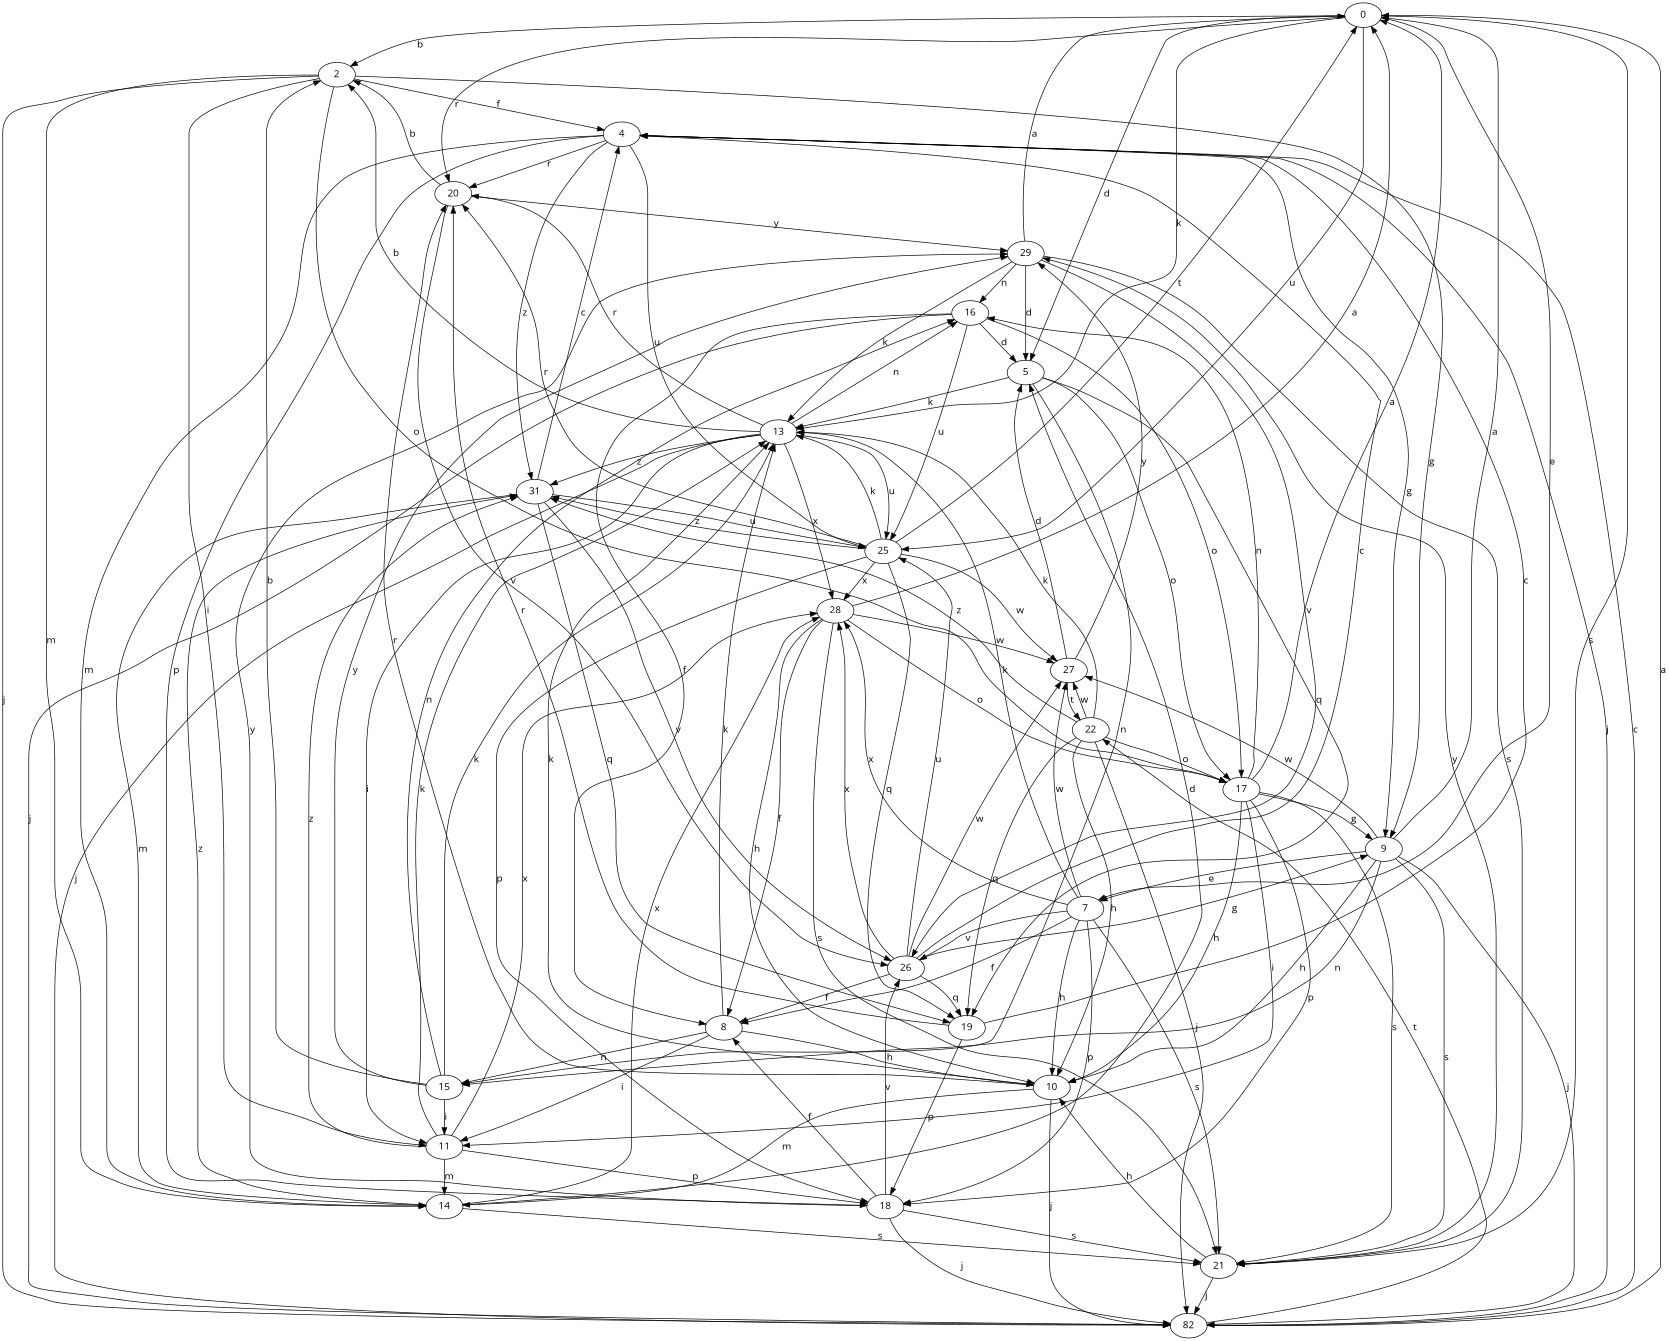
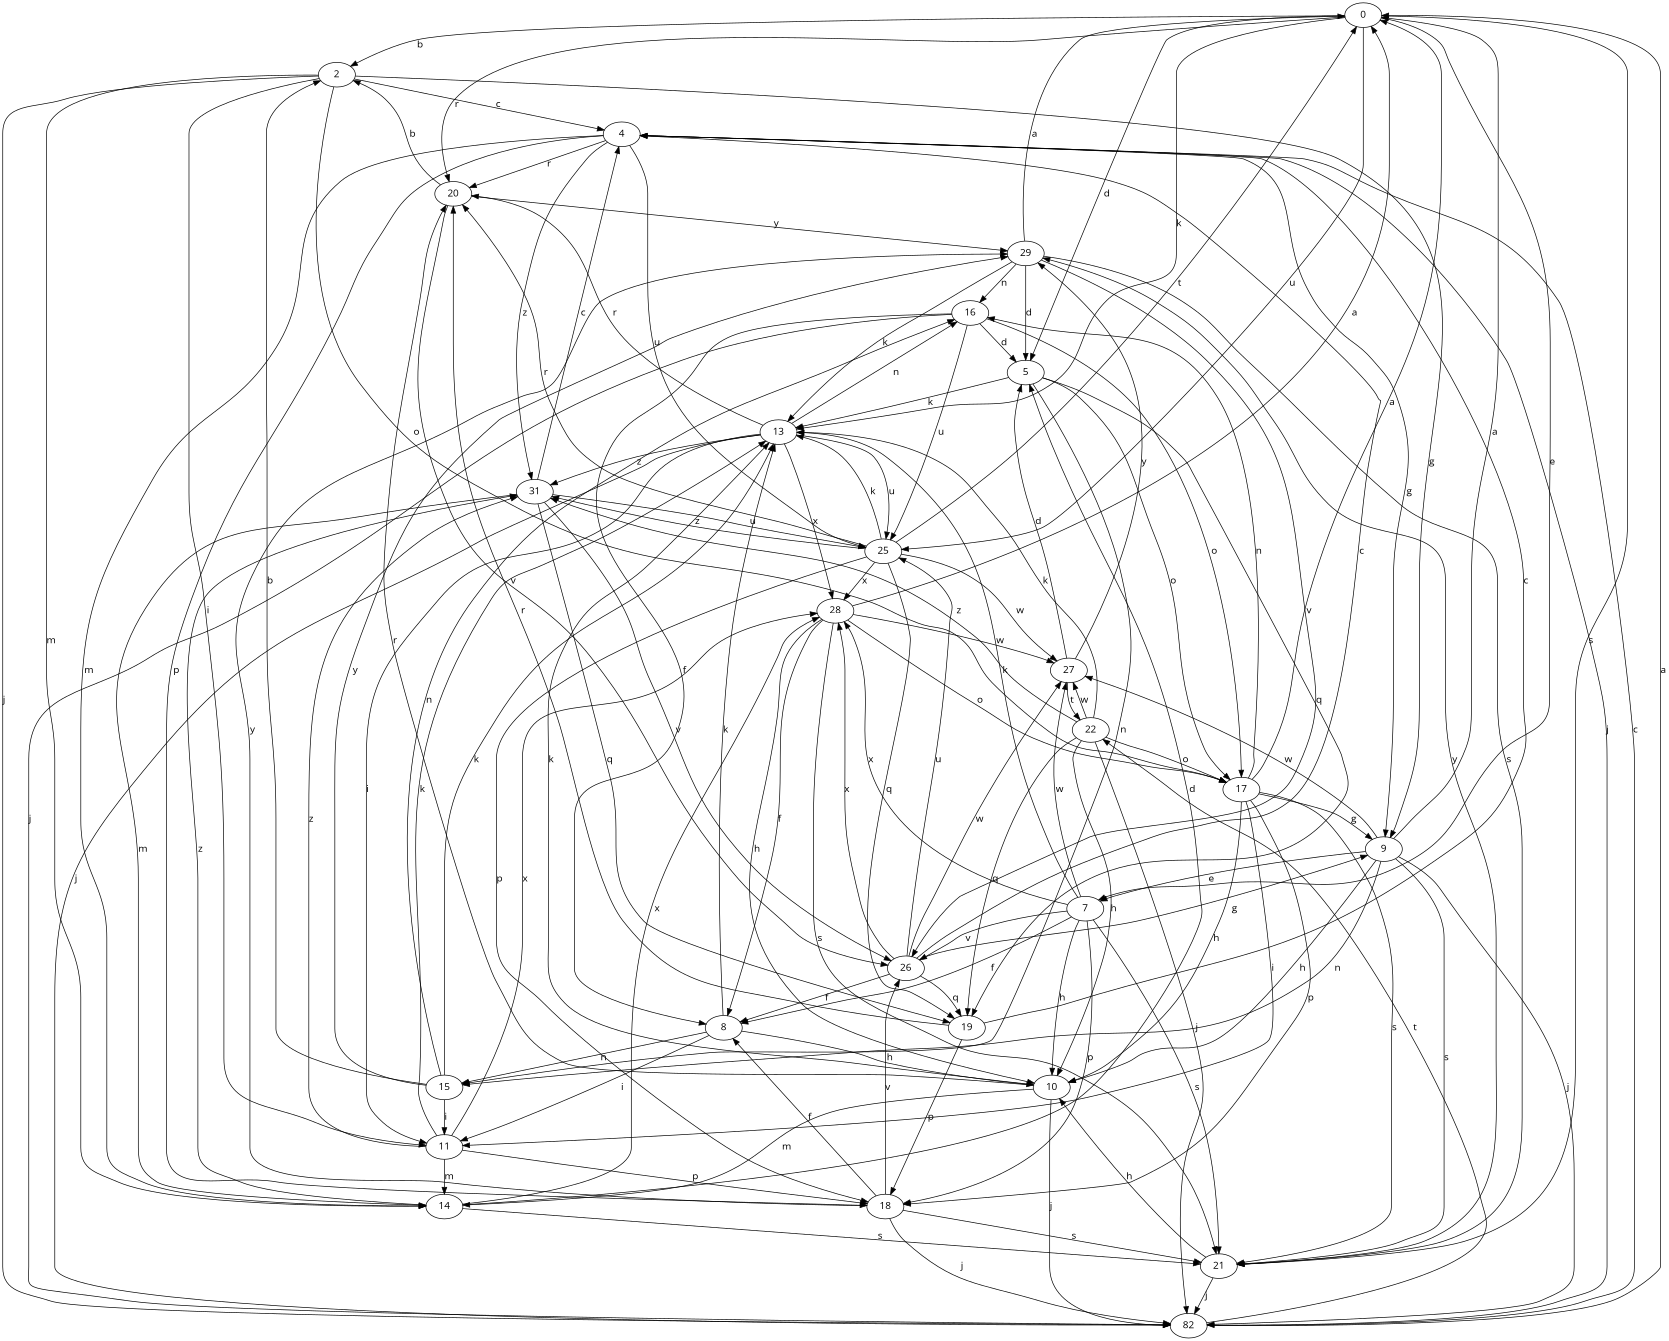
edge "2" -> "4": label "f" -> "c"
edge "13" -> "2": removed, label "b"
